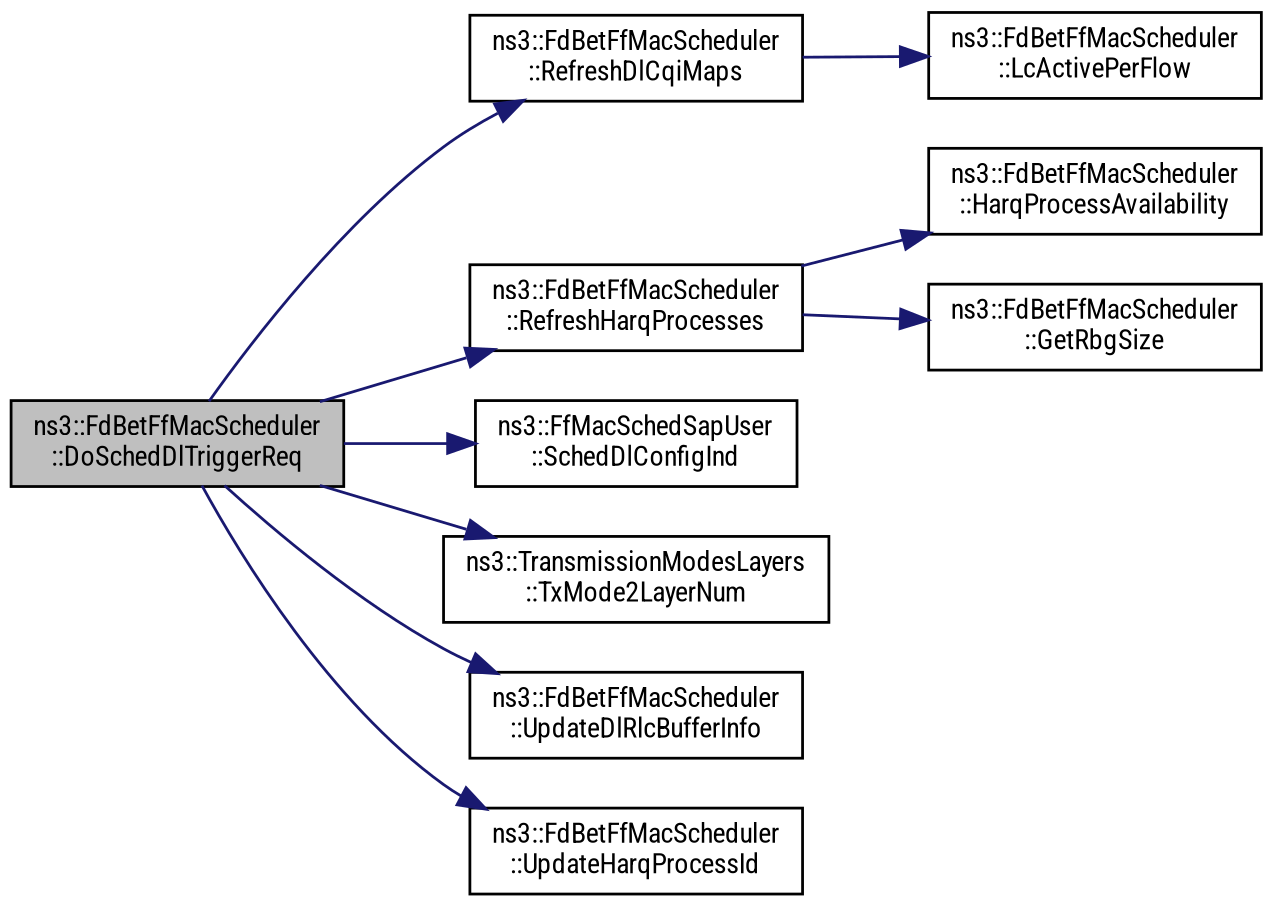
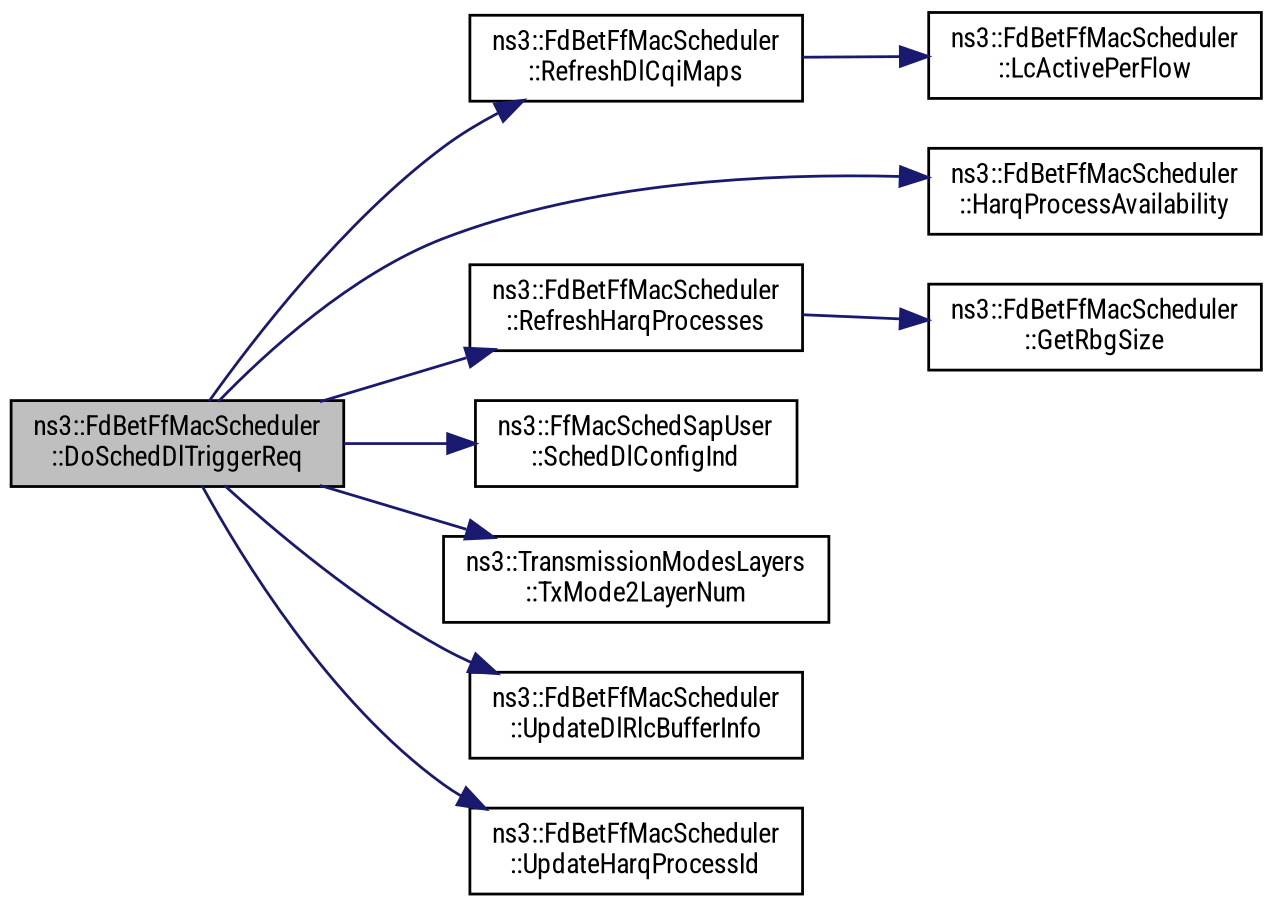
edge "ns3::FdBetFfMacScheduler ::RefreshHarqProcesses" -> "ns3::FdBetFfMacScheduler ::HarqProcessAvailability": now "ns3::FdBetFfMacScheduler ::DoSchedDlTriggerReq" -> "ns3::FdBetFfMacScheduler ::HarqProcessAvailability"
